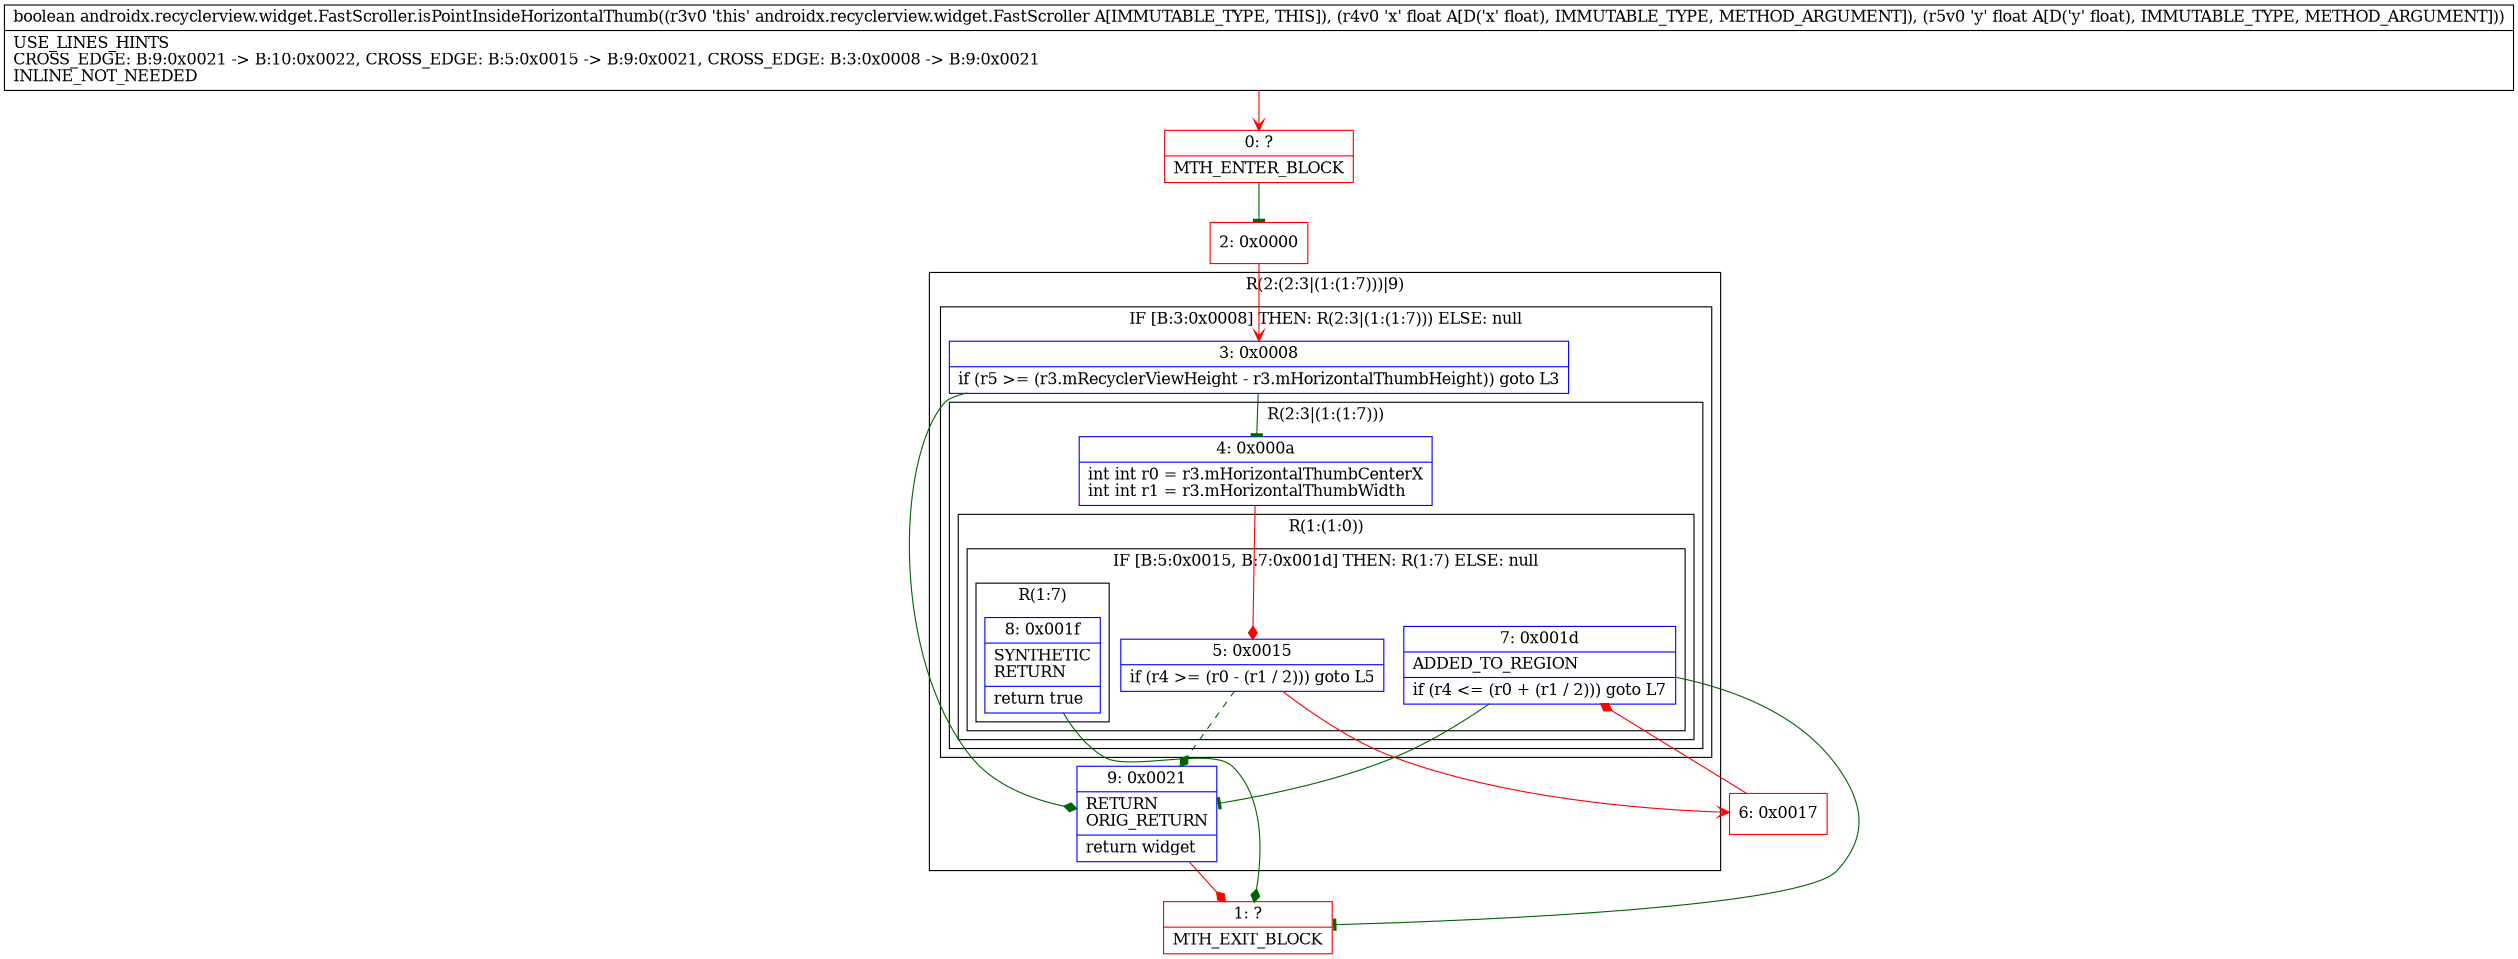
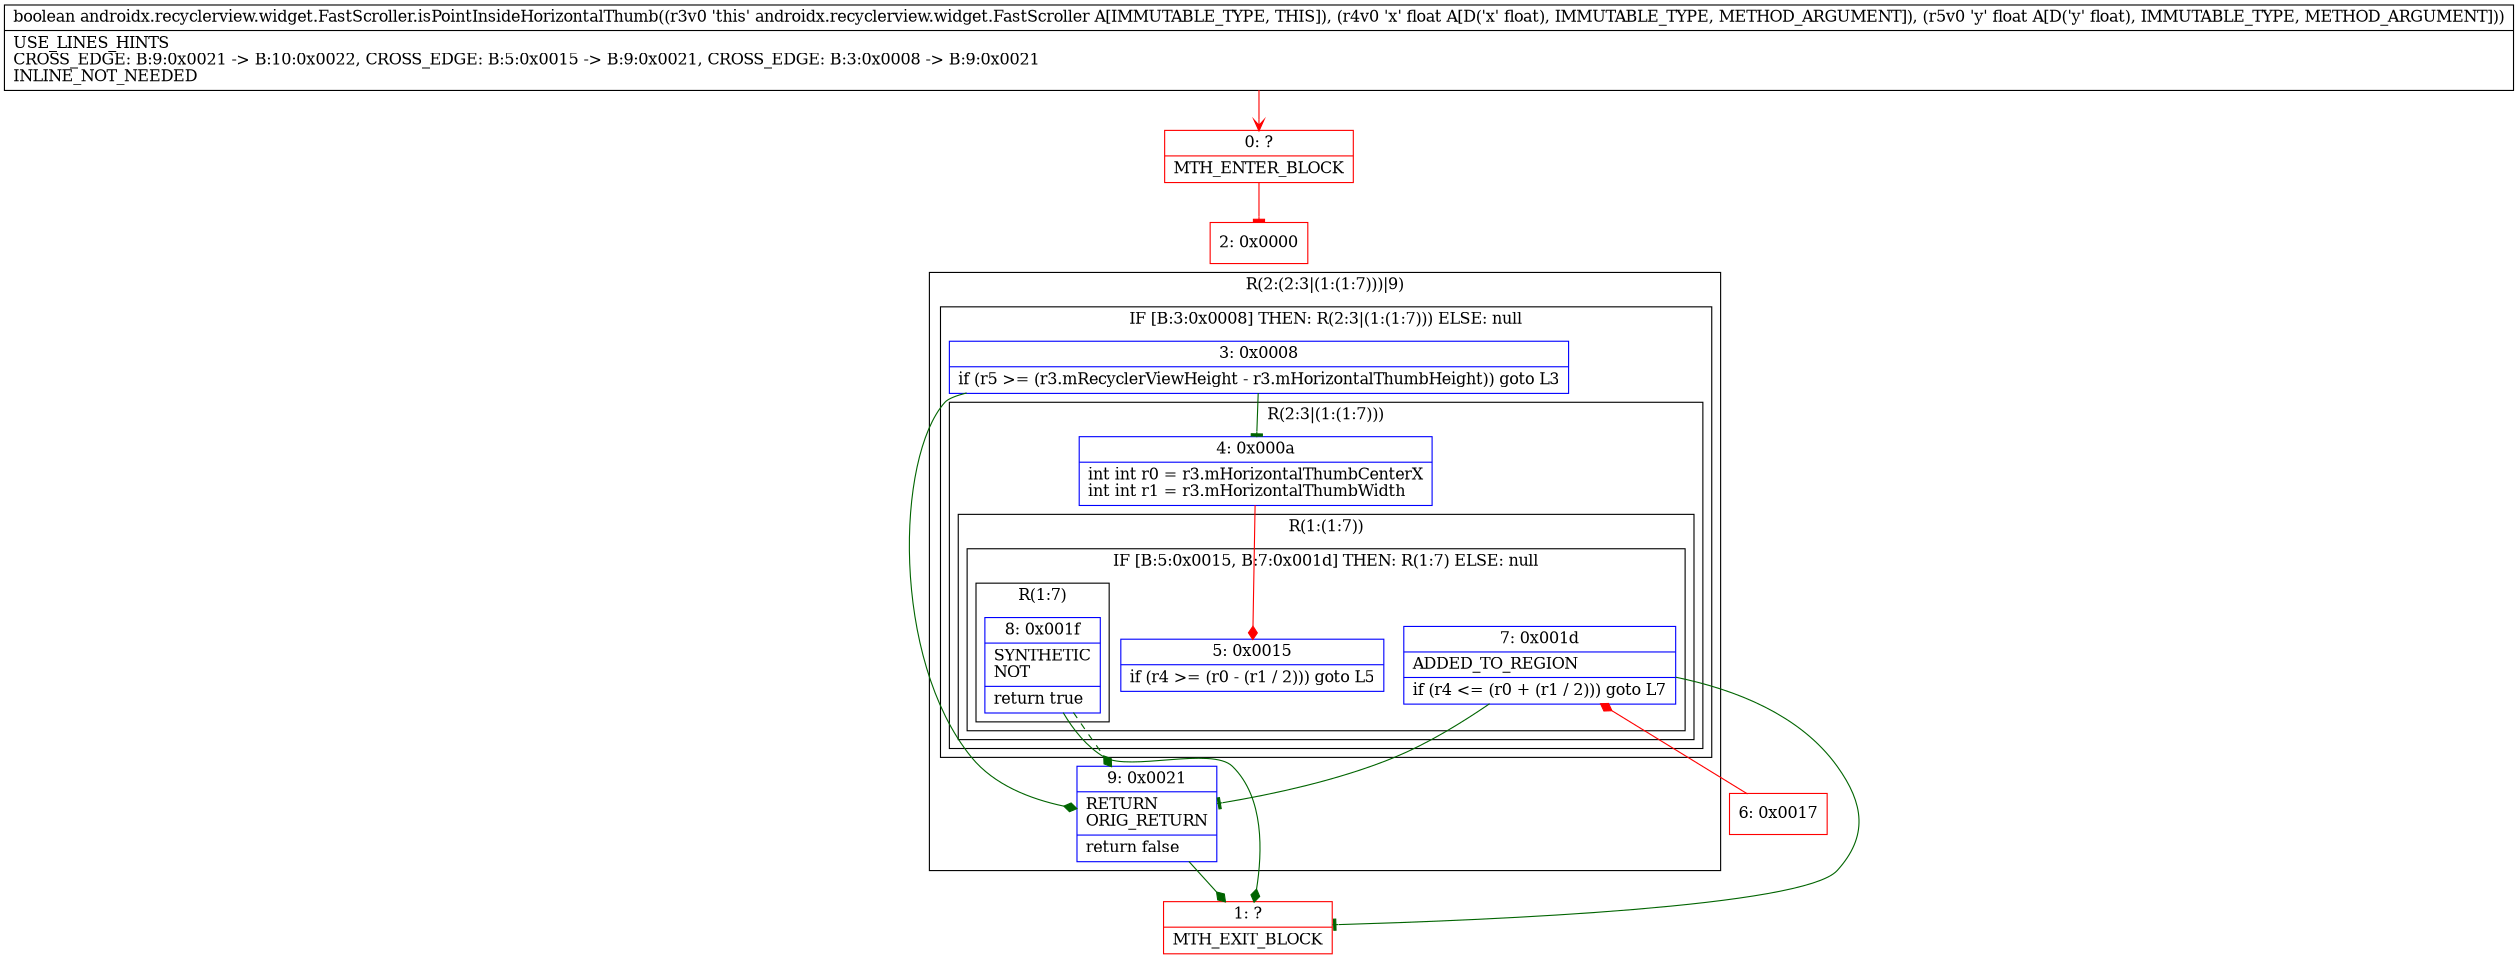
edge "0: ?" -> "2: 0x0000": color darkgreen -> red
edge "2: 0x0000" -> "3: 0x0008": removed
cluster "R(1:(1:0))": label "R(1:(1:0))" -> "R(1:(1:7))"
node "8: 0x001f": text "RETURN" -> "NOT"
edge "5: 0x0015" -> "9: 0x0021": now "8: 0x001f" -> "9: 0x0021"
edge "5: 0x0015" -> "6: 0x0017": removed
node "9: 0x0021": text "return widget" -> "return false"
edge "9: 0x0021" -> "1: ?": color red -> darkgreen
